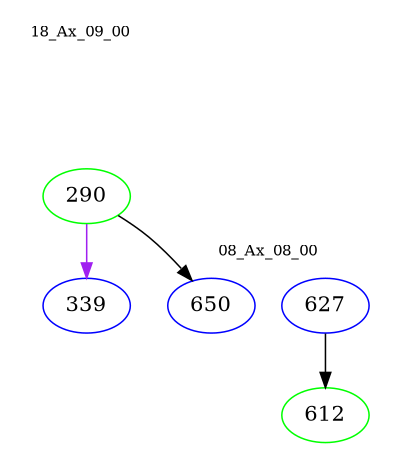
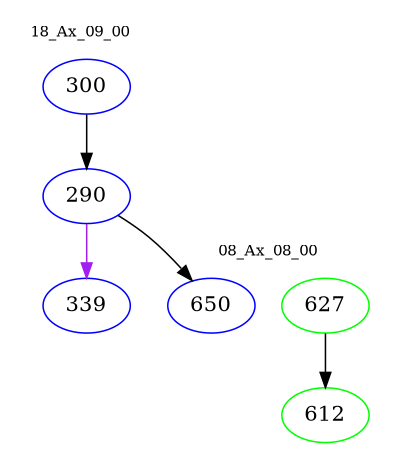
node "300": added
node "290": color green -> blue
node "627": color blue -> green
